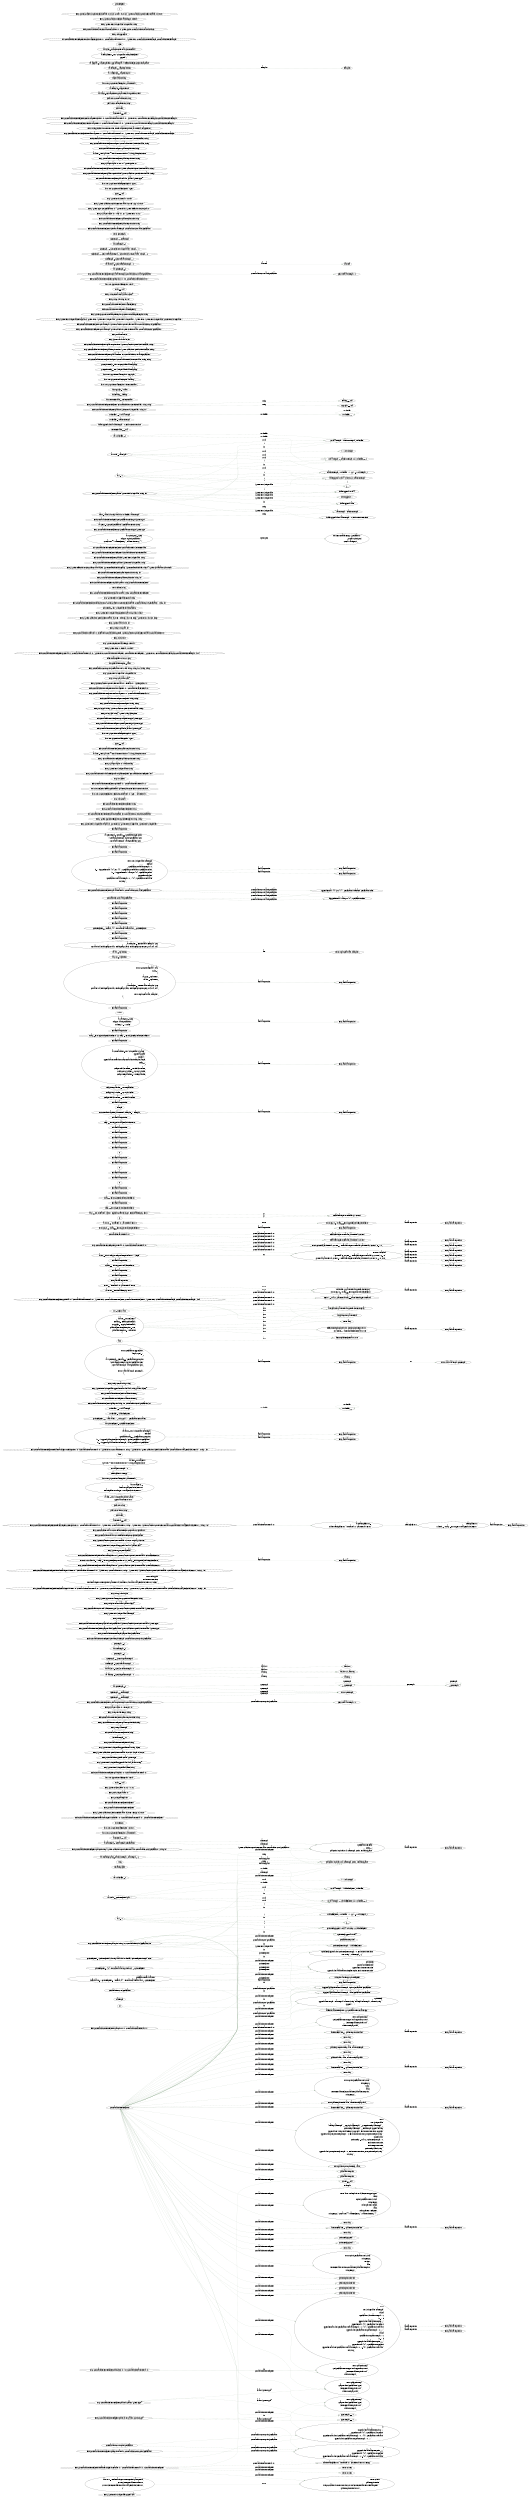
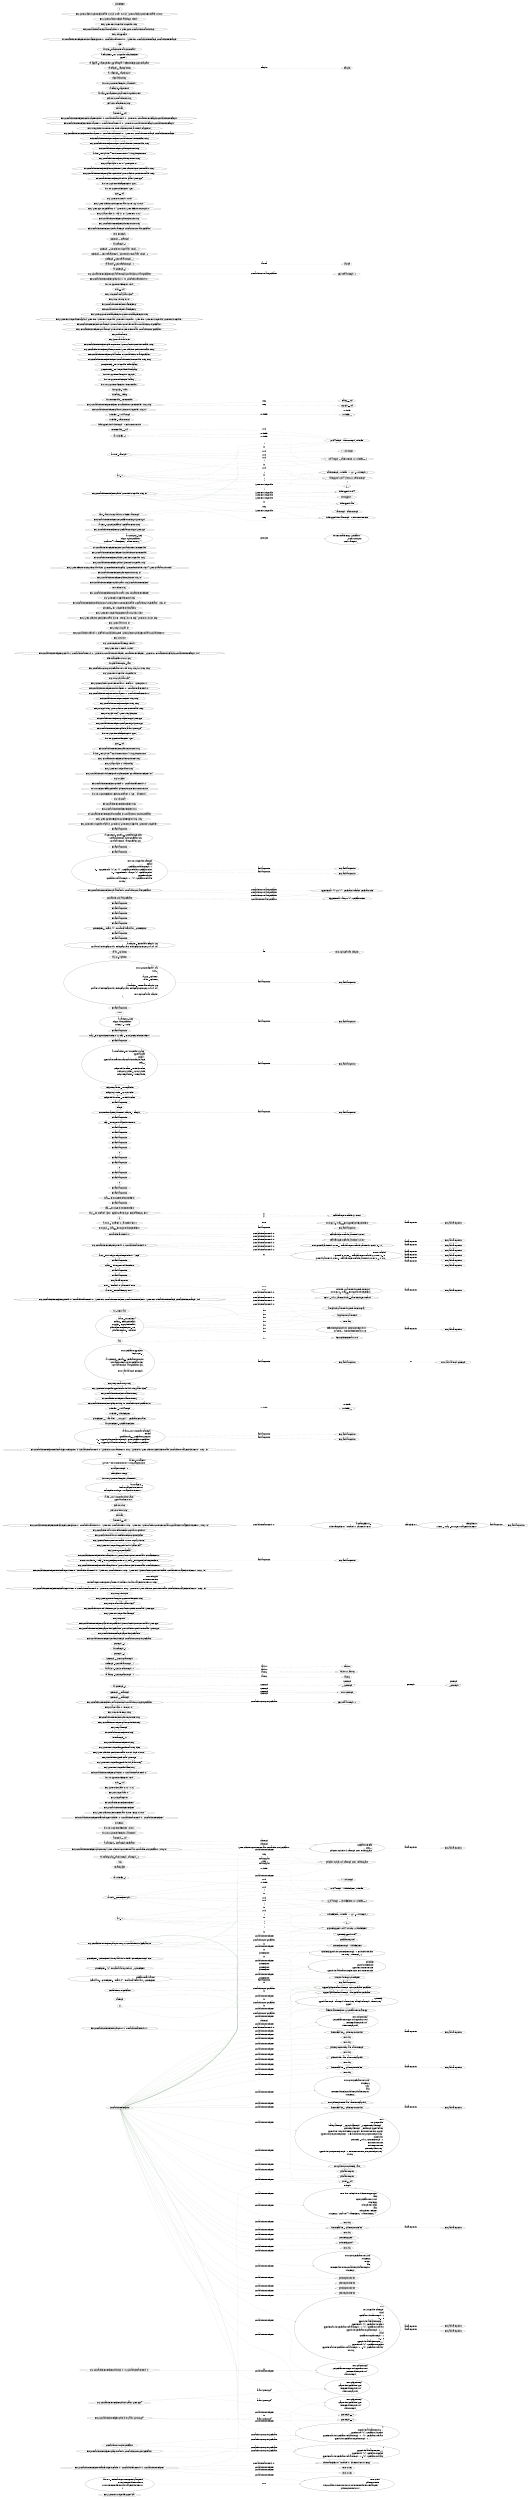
node "postOptionsHelp = new PropertyInfo(BuilderCapacity)": label "postOptionsHelp = new PropertyInfo(BuilderCapacity)" -> "postOptionsHelp = new StringBuilder(BuilderCapacity)"
edge "var words = value.Split(' ')" -> "words[i].Length < (maximumLength - wordBuffer)": now "sentenceBuilder == null" -> "words[i].Length < (maximumLength - wordBuffer)"
edge "value = value.Substring(Math.Min(wordBuffer, value.Length))" -> "value.Length > maximumLength": now "value = value.Substring(Math.Min(wordBuffer, value.Length))" -> "builder.AppendWhen(value.Length > 0, Environment.NewLine)"
edge "CommandLine.Core.ValueSpecification" -> "it.AppendFormat(''value pos. {0}'', specification.Index)": label "CommandLine.Core.ValueSpecification" -> "CommandLine.Text.ValueSpecification"
edge "auto = onError(auto)" -> "auto.AddVerbs(parserResult.TypeInfo.Choices.ToArray())": removed, label "auto"
edge "var words = optionHelpText.Split(' ')" -> "optionsHelp.Append(words[i].Substring(0, widthOfHelpText))": added, label "words"
edge "CommandLine.Text.HelpText" -> "optionsHelp.Append(words[i])": label "System.Text.StringBuilder" -> "CommandLine.Text.HelpText"
edge "maxLength" -> "AddOption(requiredWord, maxLength, option, remainingSpace)": now "maxLength" -> "current == null"
